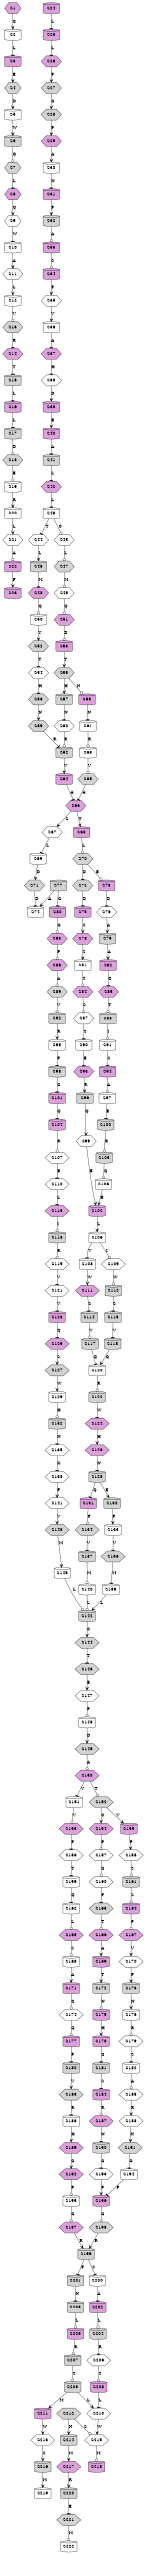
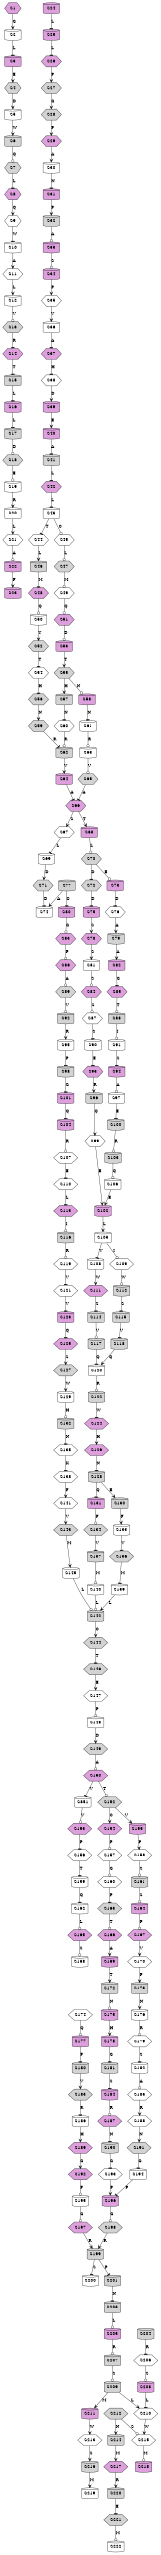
node "S151": label "S151" -> "S851"
node "S171": removed
node "S202": removed
